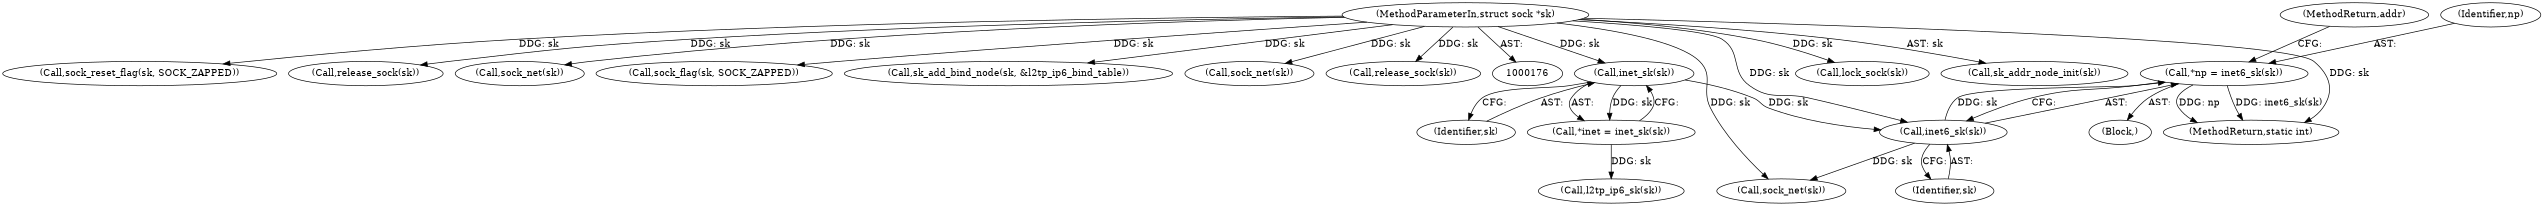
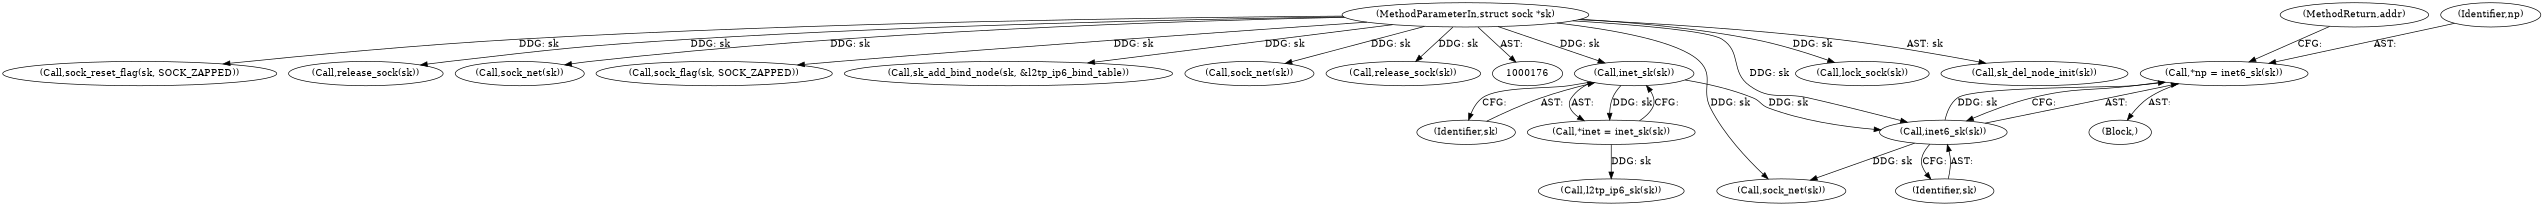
node "(Call,sk_addr_node_init(sk))": label "(Call,sk_addr_node_init(sk))" -> "(Call,sk_del_node_init(sk))"
node "(MethodReturn,static int)": removed
